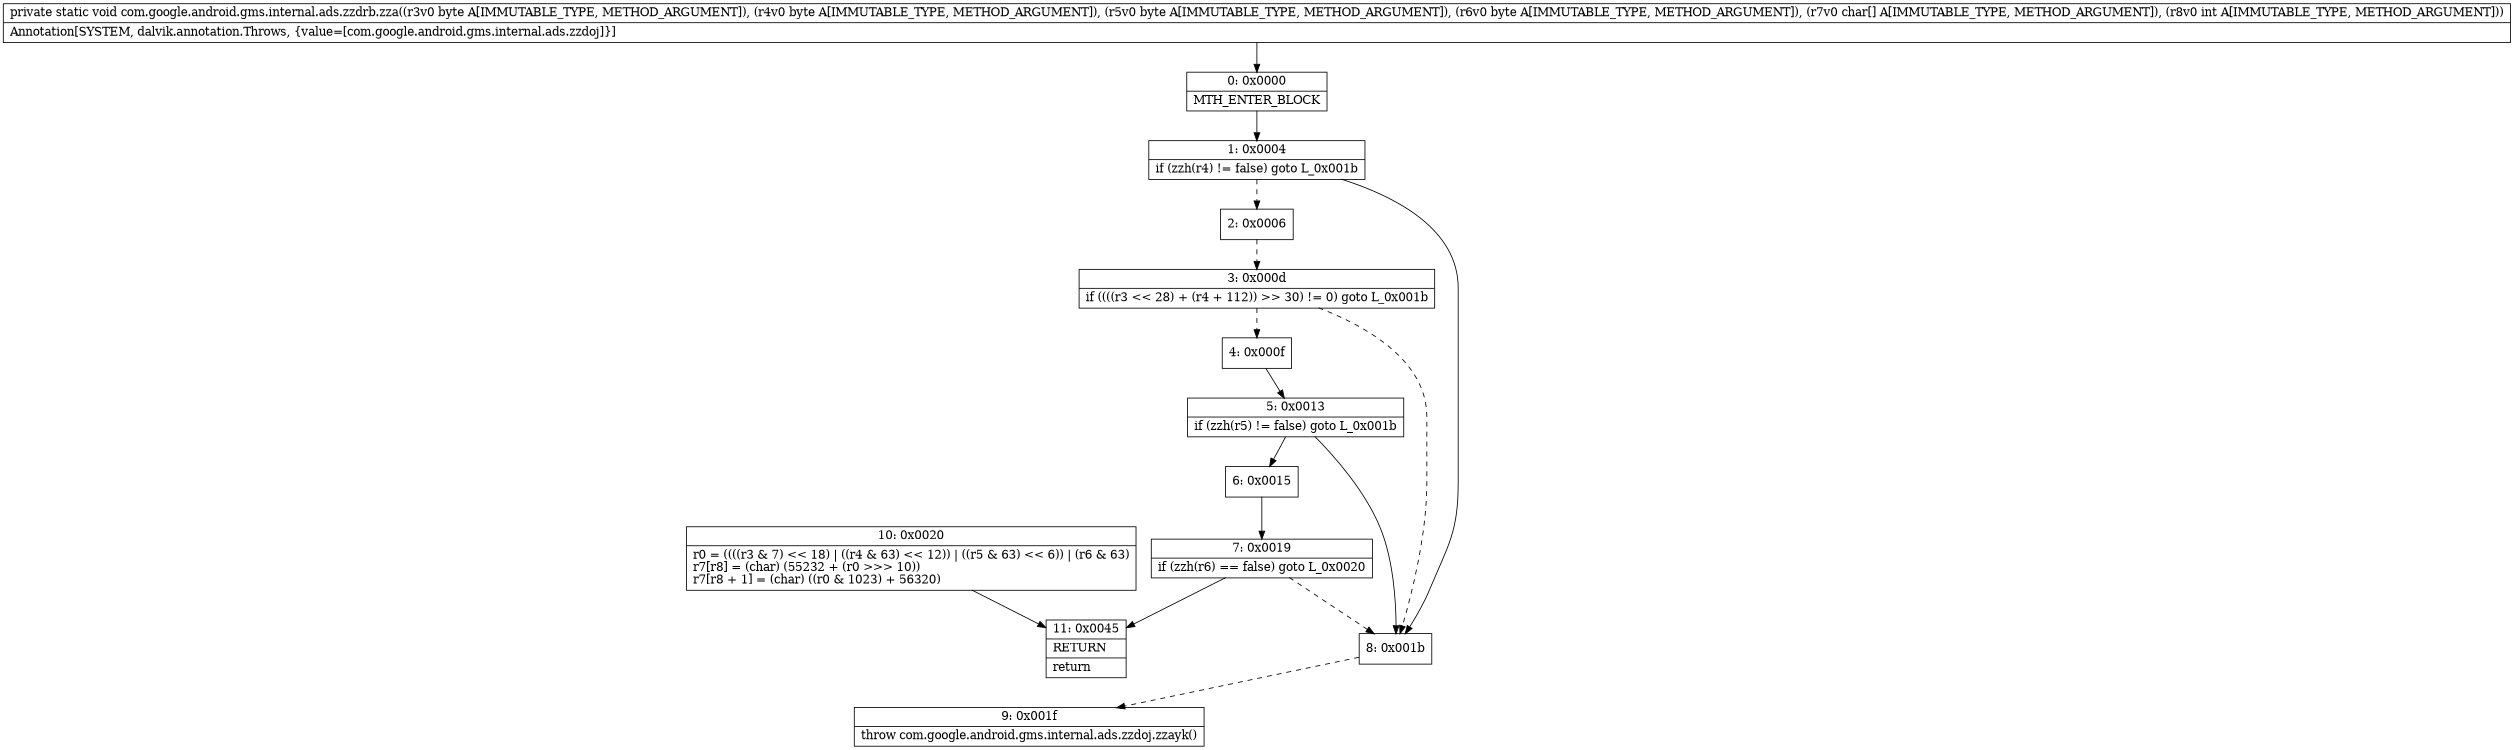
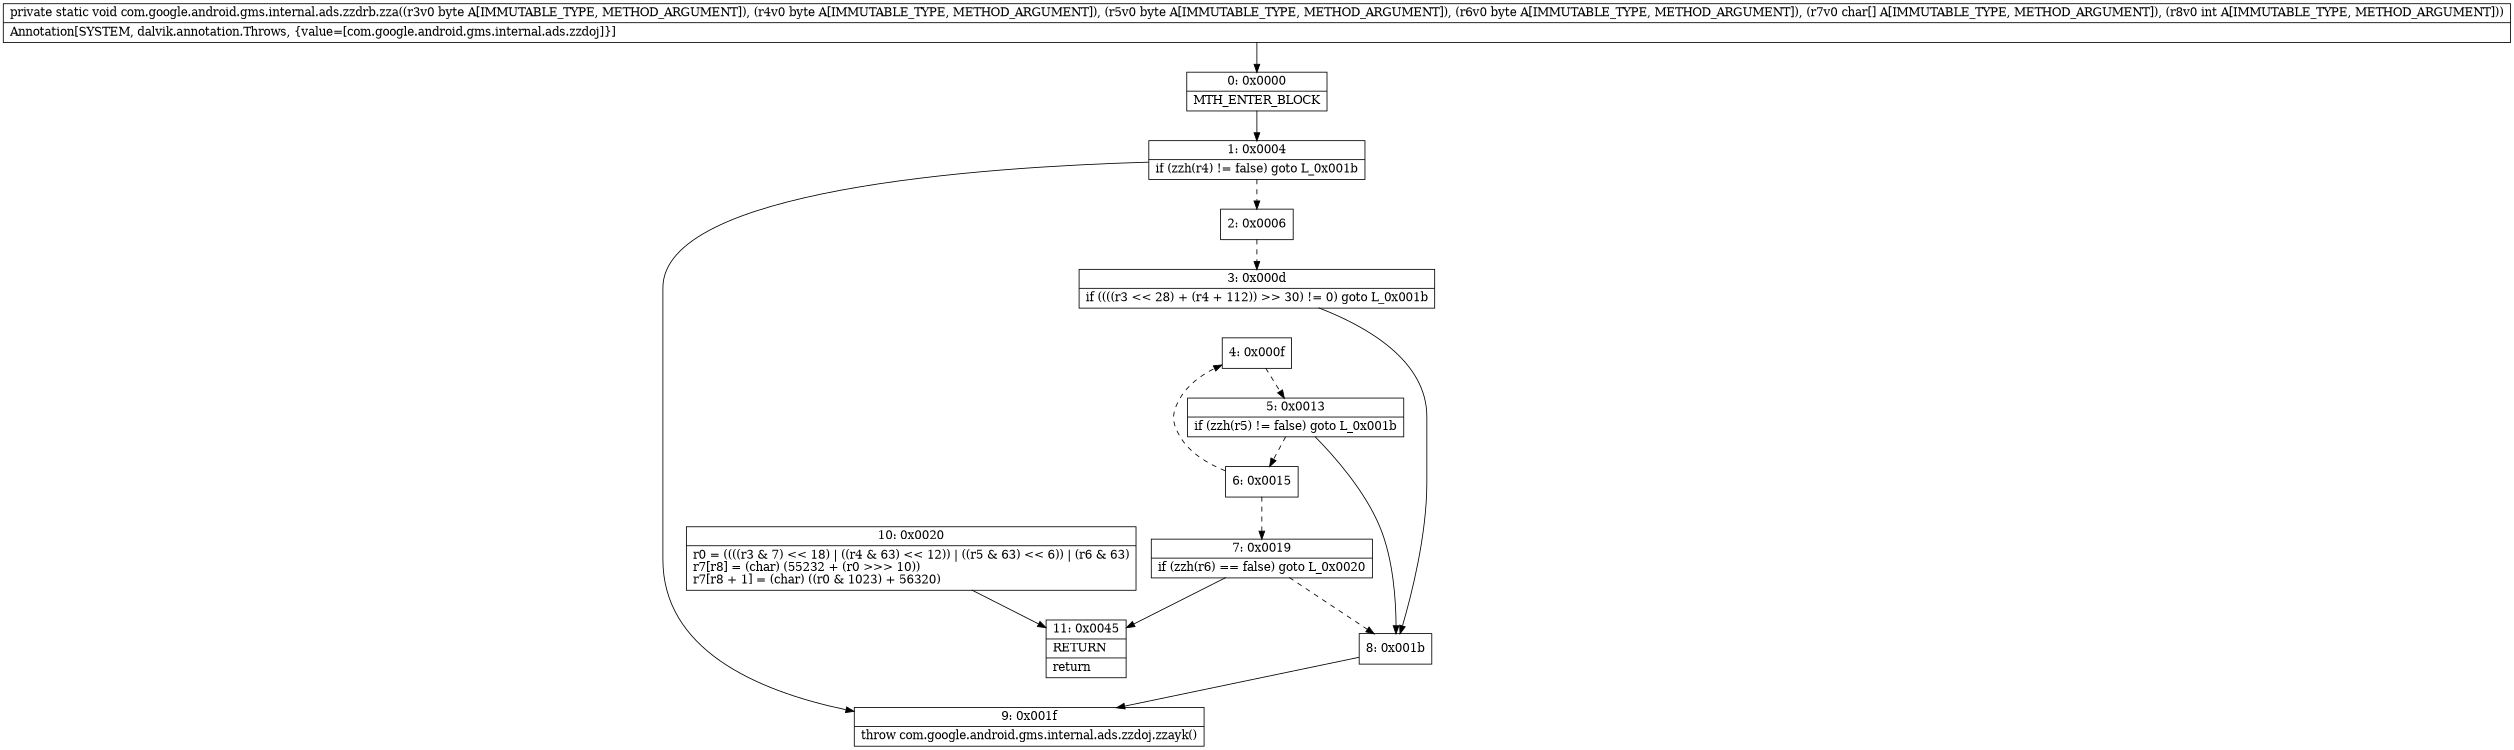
edge "3: 0x000d" -> "4: 0x000f": now "6: 0x0015" -> "4: 0x000f"
edge "1: 0x0004" -> "8: 0x001b": now "1: 0x0004" -> "9: 0x001f"
edge "4: 0x000f" -> "5: 0x0013": style solid -> dashed
edge "3: 0x000d" -> "8: 0x001b": style dashed -> solid
edge "5: 0x0013" -> "6: 0x0015": style solid -> dashed
edge "6: 0x0015" -> "7: 0x0019": style solid -> dashed
edge "8: 0x001b" -> "9: 0x001f": style dashed -> solid
